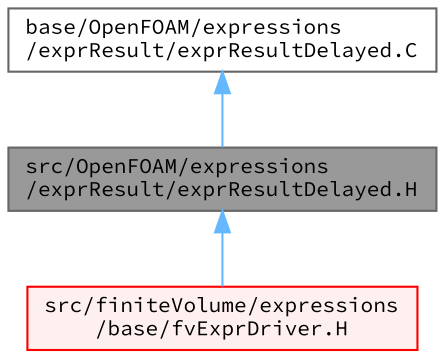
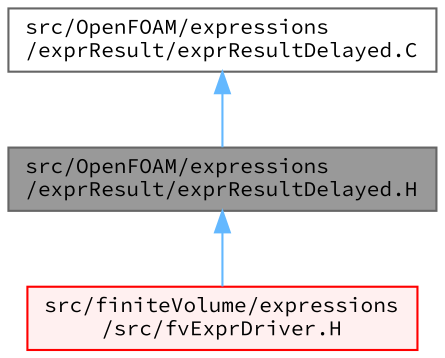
node "base/OpenFOAM/expressions /exprResult/exprResultDelayed.C": label "base/OpenFOAM/expressions /exprResult/exprResultDelayed.C" -> "src/OpenFOAM/expressions /exprResult/exprResultDelayed.C"
node "src/finiteVolume/expressions /base/fvExprDriver.H": label "src/finiteVolume/expressions /base/fvExprDriver.H" -> "src/finiteVolume/expressions /src/fvExprDriver.H"
